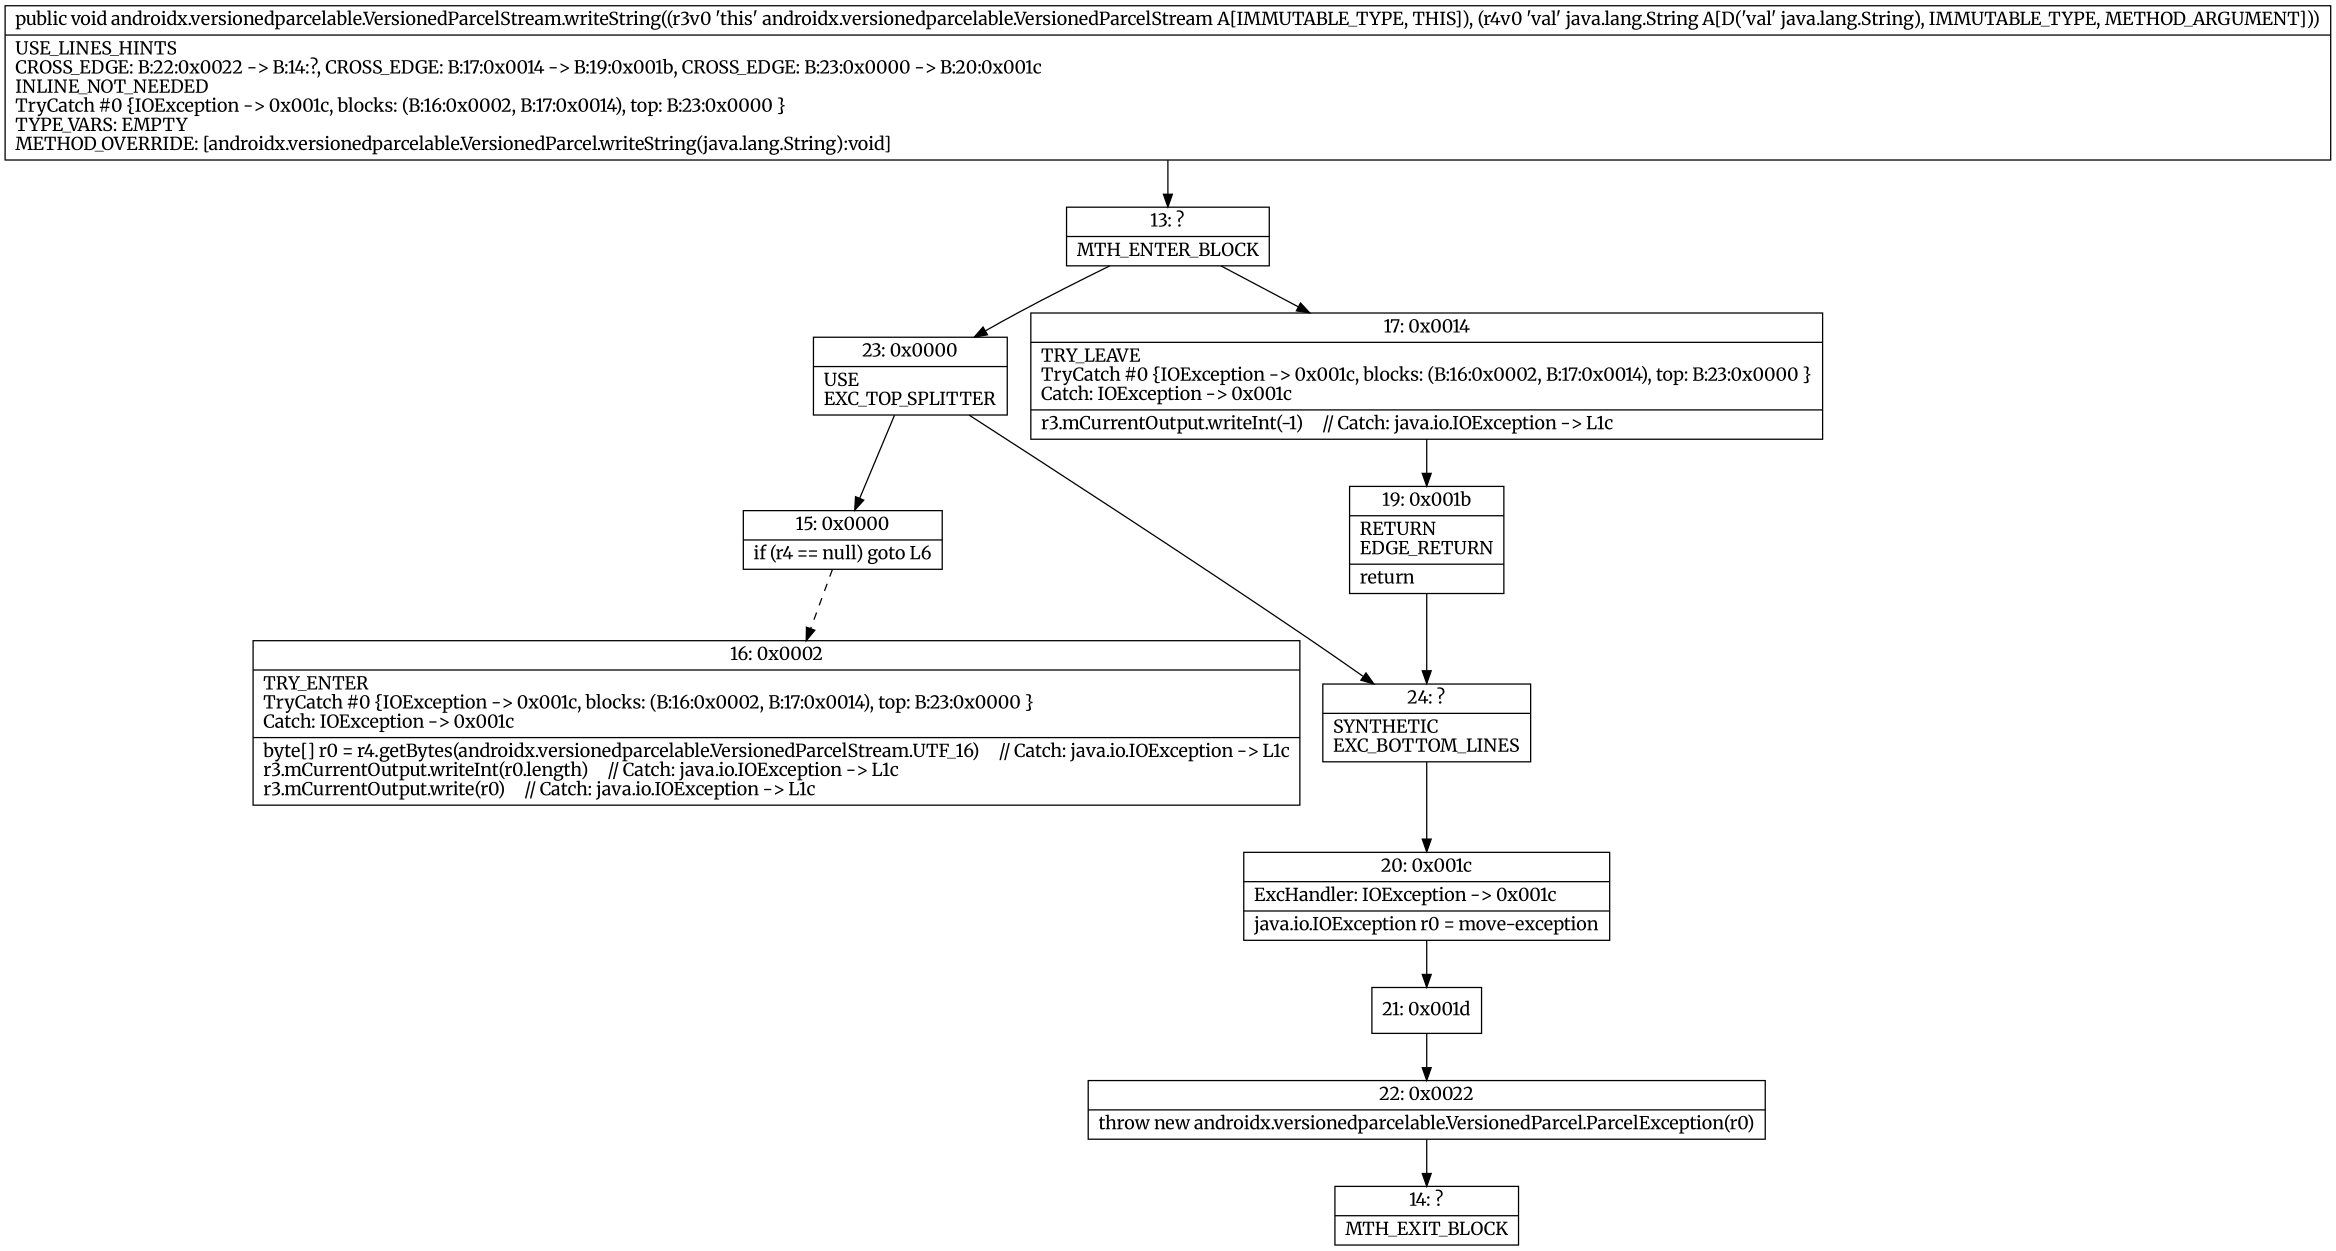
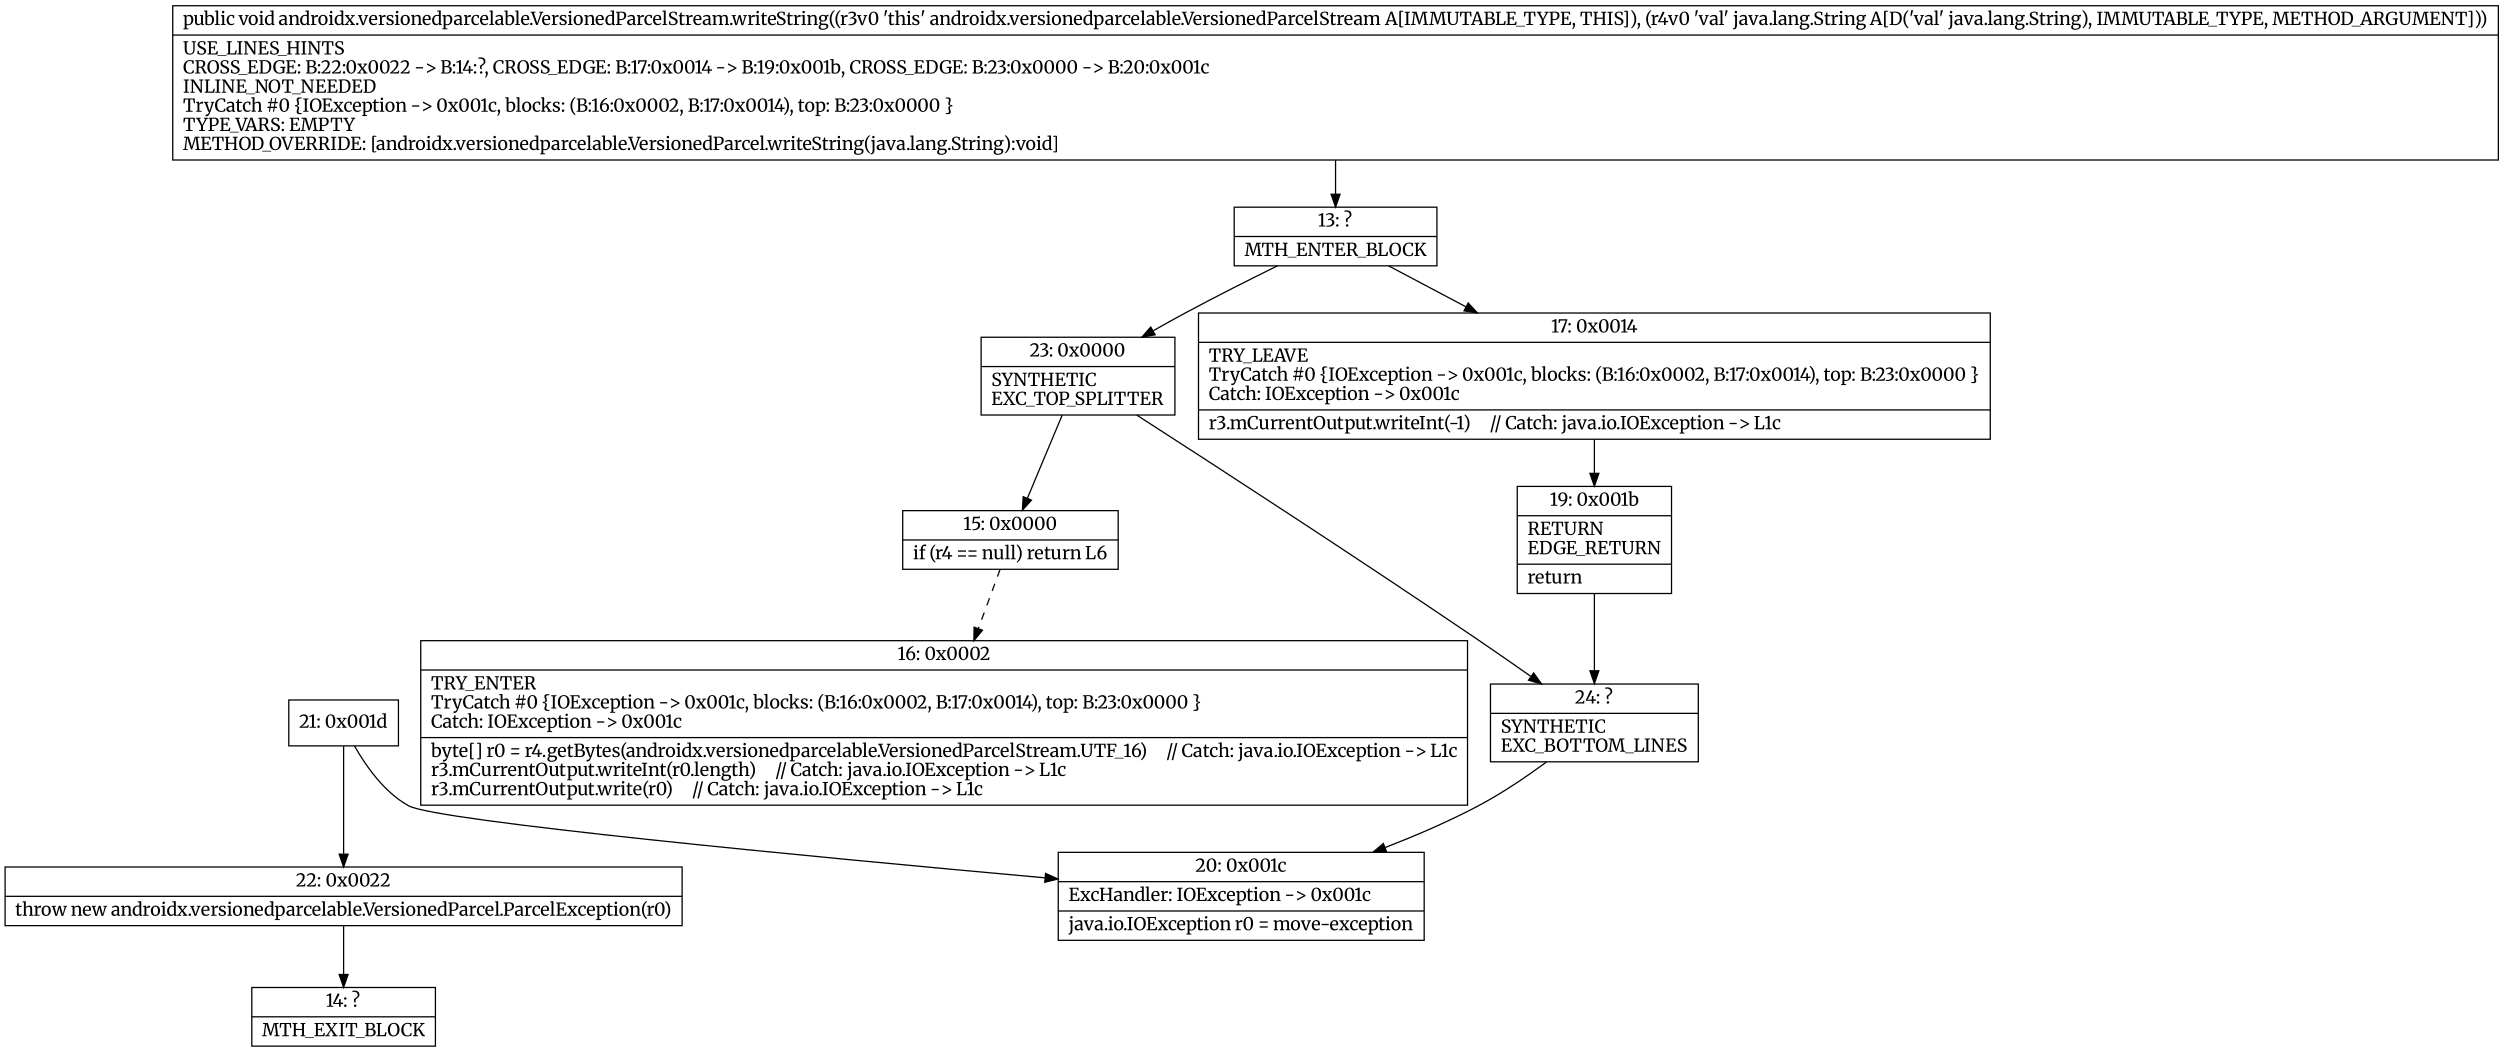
node "23: 0x0000": text "USE" -> "SYNTHETIC"
node "15: 0x0000": text "if (r4 == null) goto L6" -> "if (r4 == null) return L6"
edge "20: 0x001c" -> "21: 0x001d": reversed
